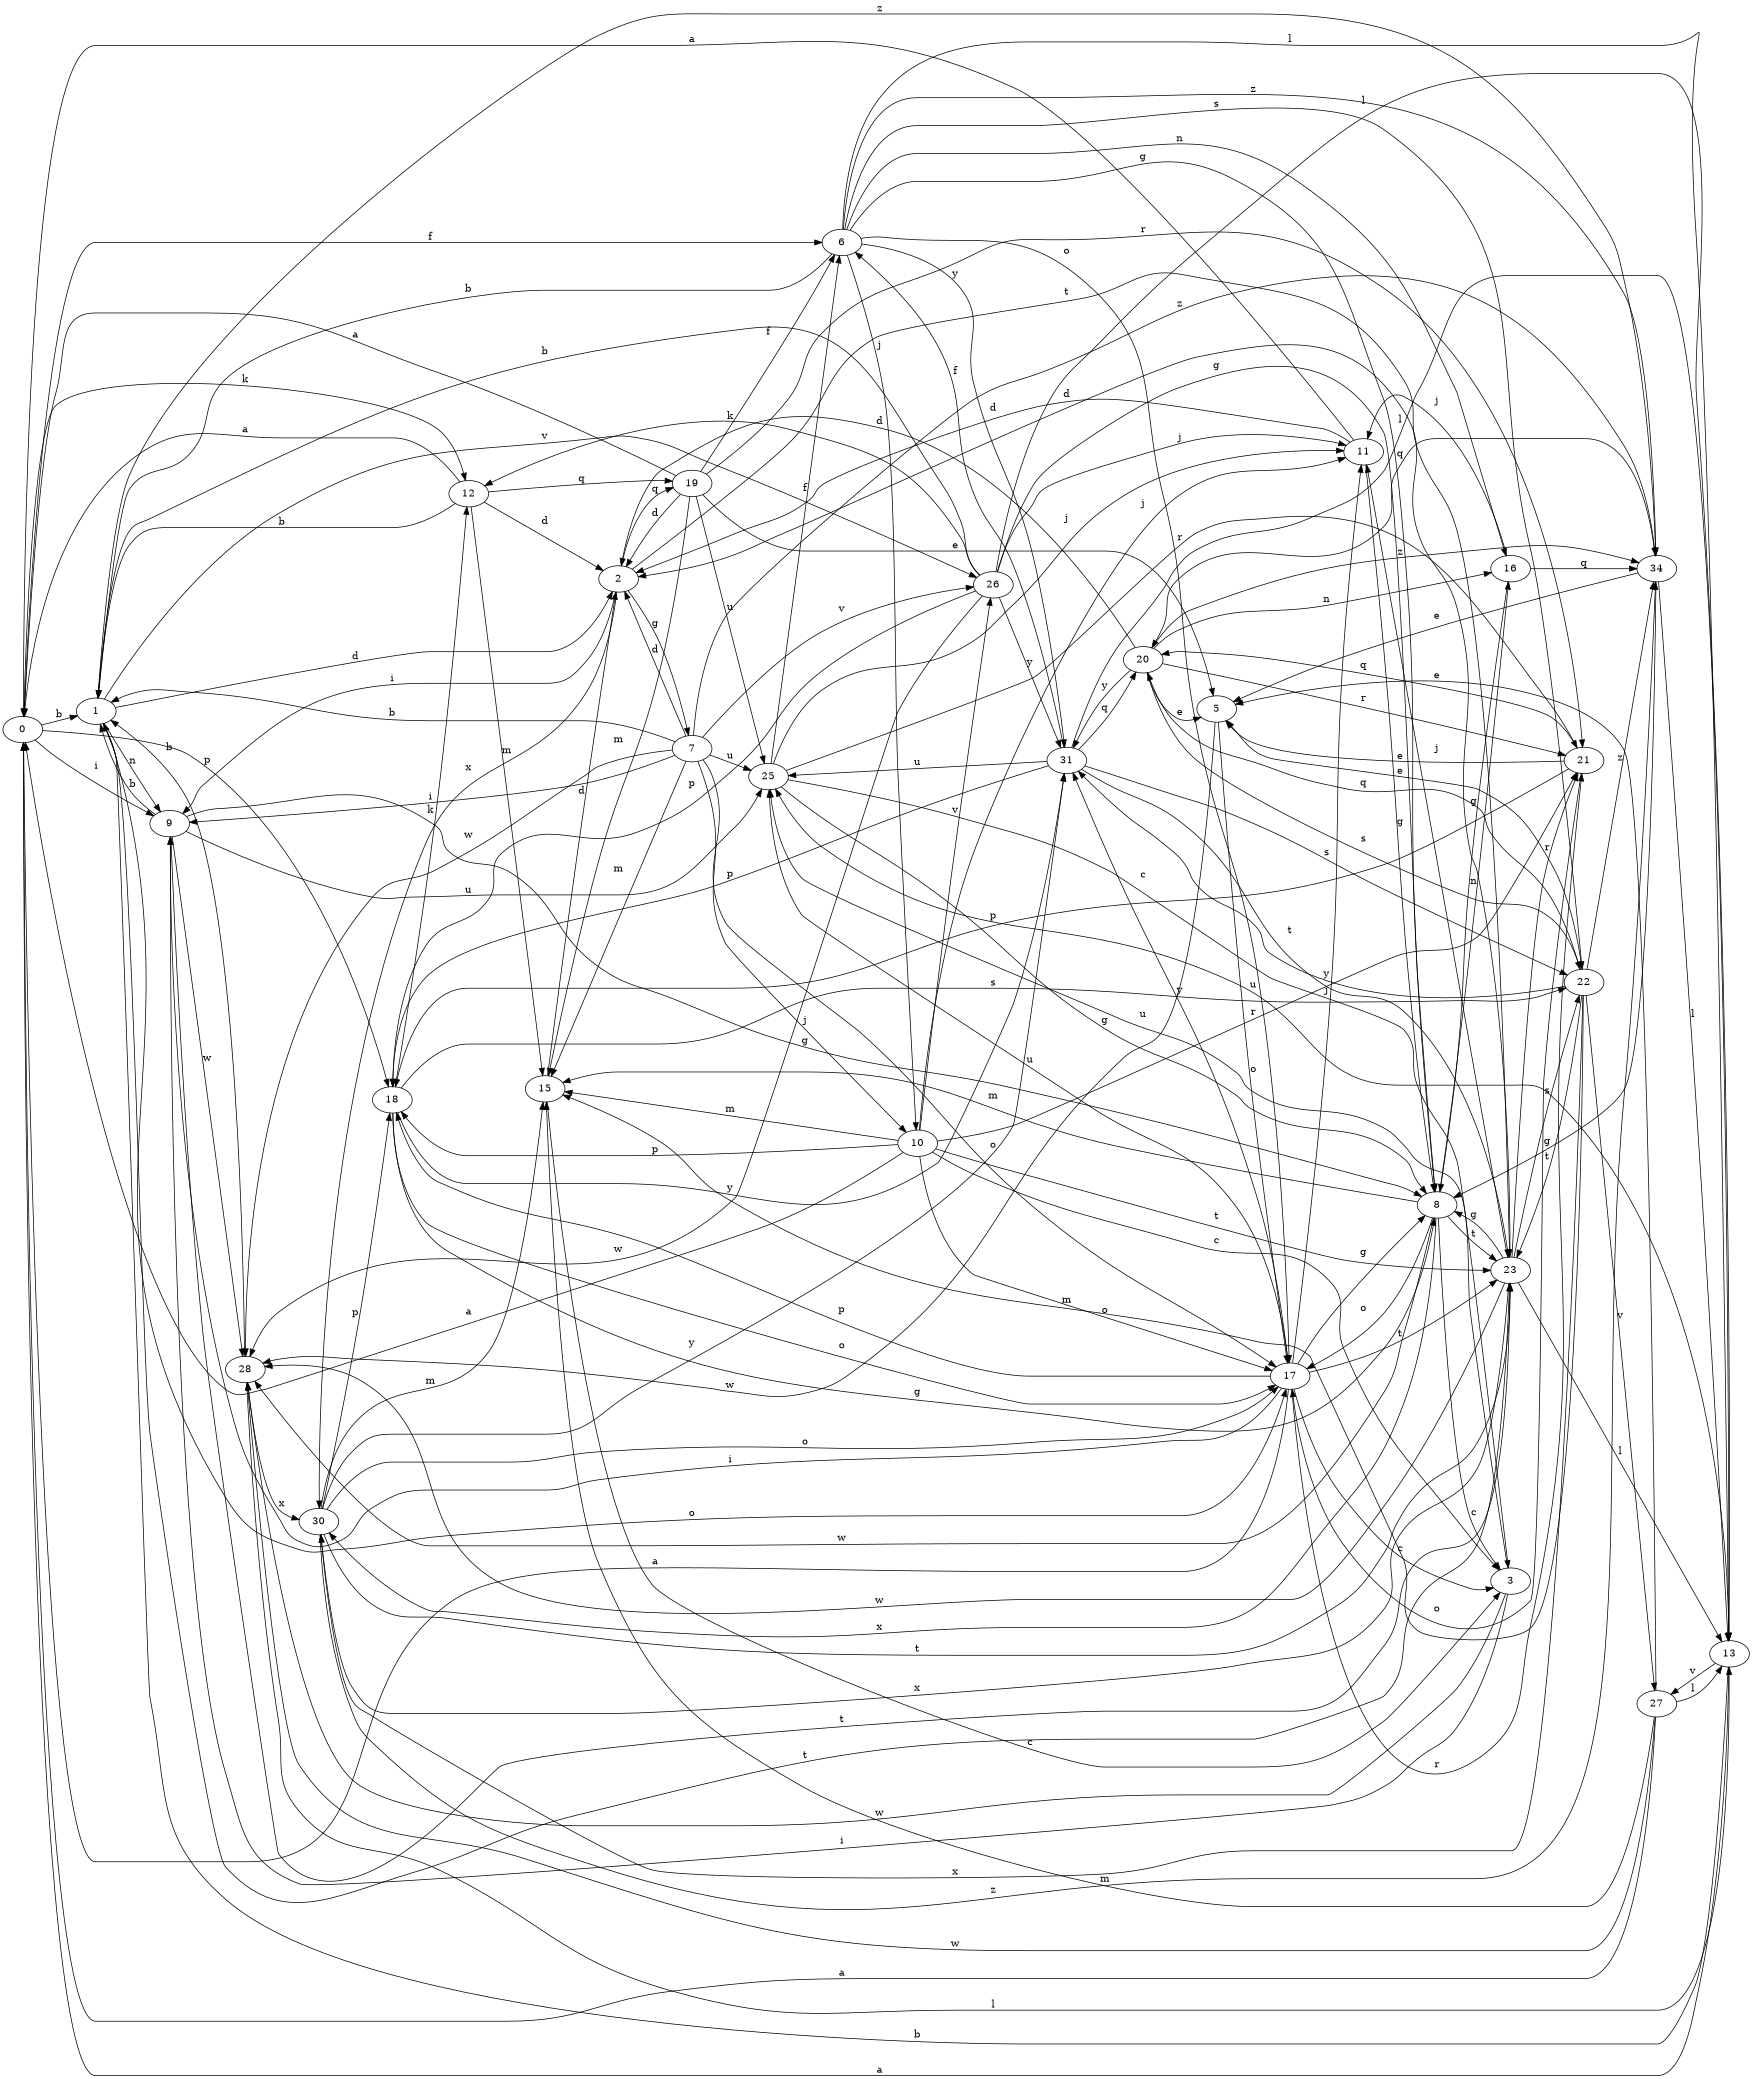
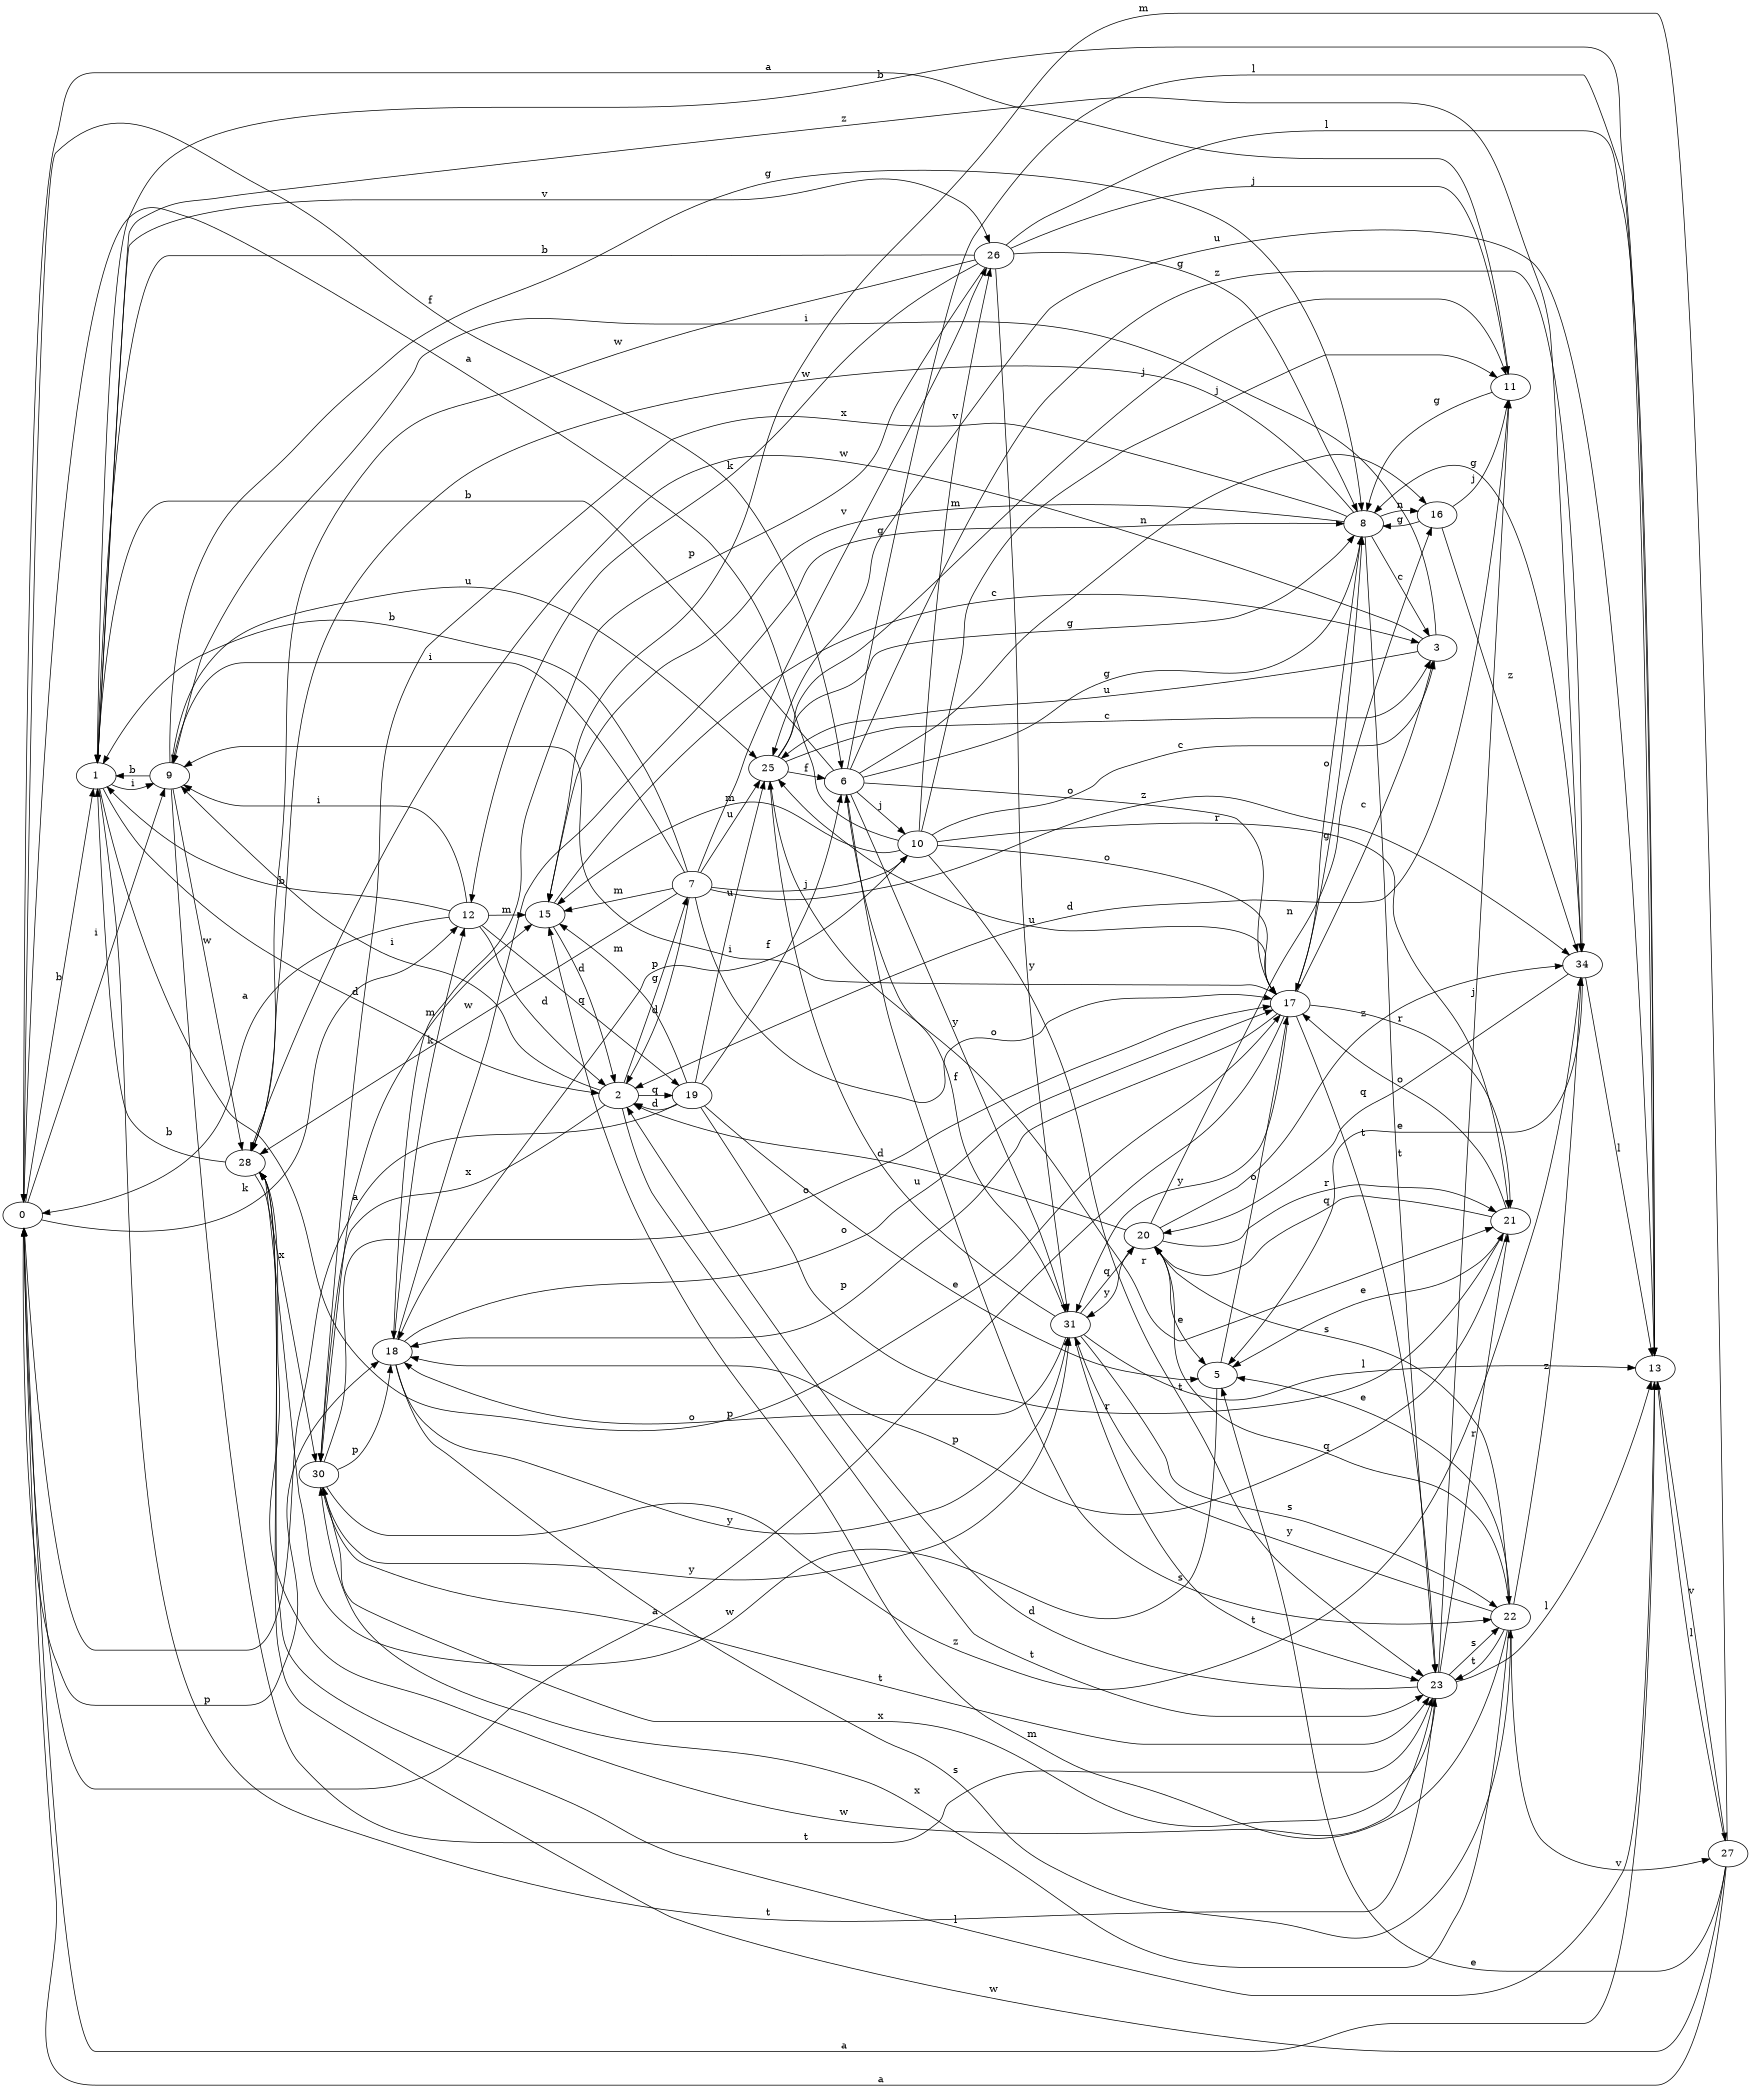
edge "16" -> "34": label "q" -> "z"
edge "1" -> "9": label "n" -> "i"
edge "12" -> "9": added, label "i"
edge "17" -> "11": removed, label "j"
edge "23" -> "8": removed, label "g"
